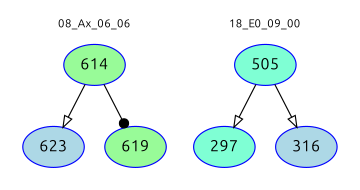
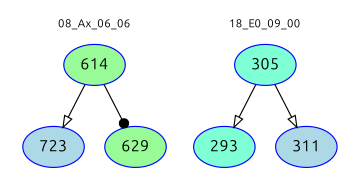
node "505": label "505" -> "305"
node "623": label "623" -> "723"
node "619": label "619" -> "629"
node "297": label "297" -> "293"
node "316": label "316" -> "311"
